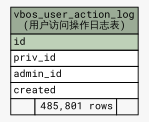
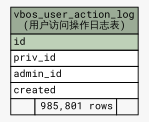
node "vbos_user_action_log": text "485,801 rows" -> "985,801 rows"
